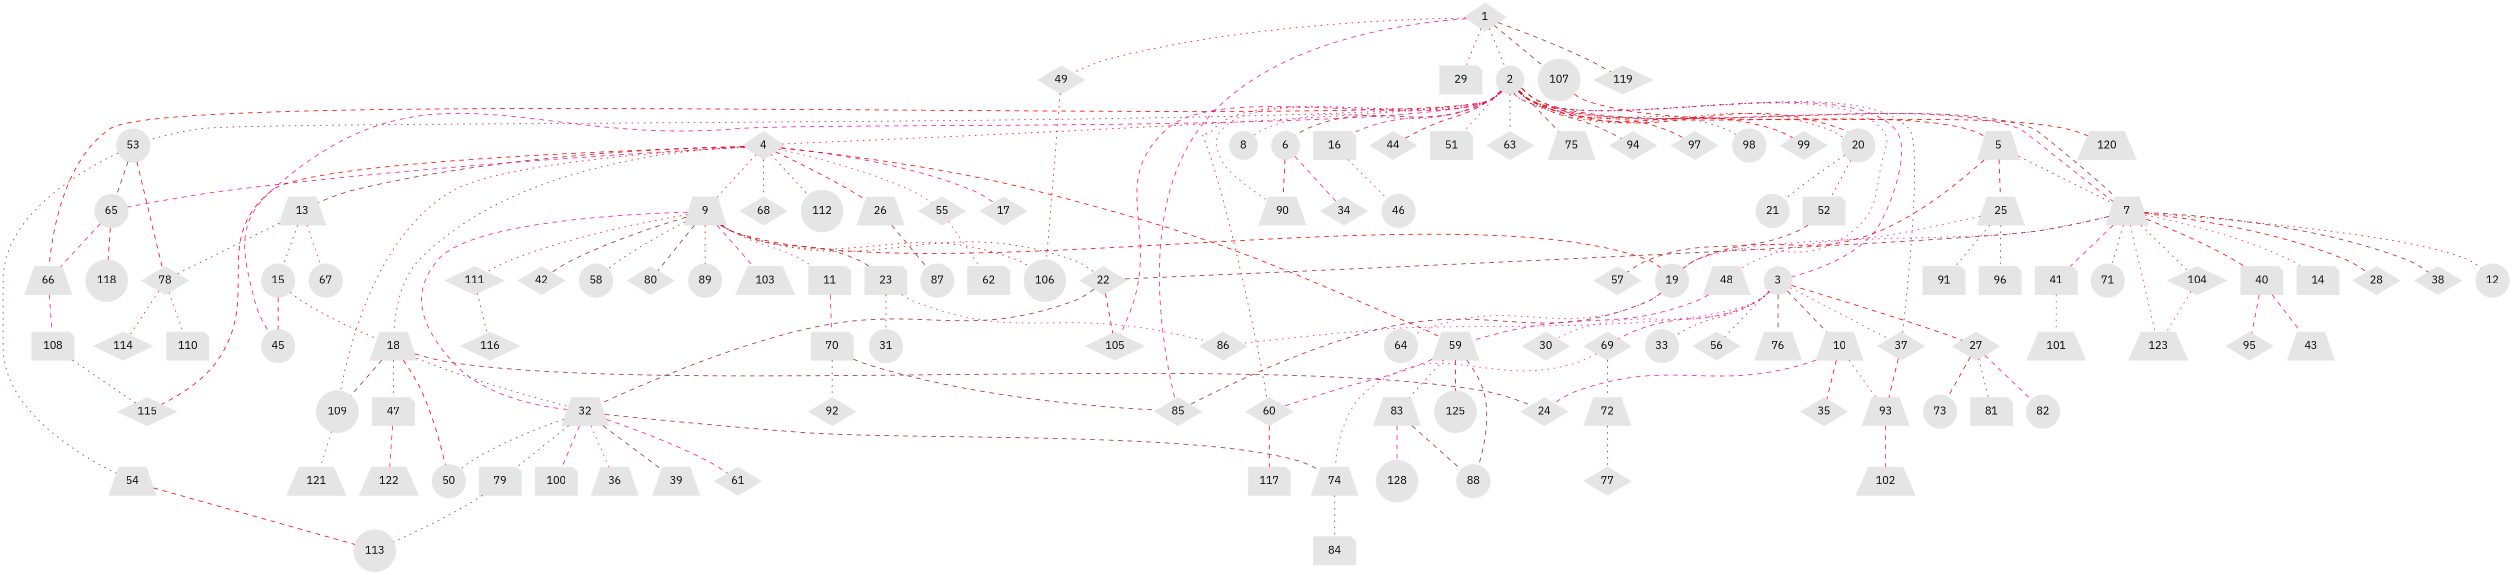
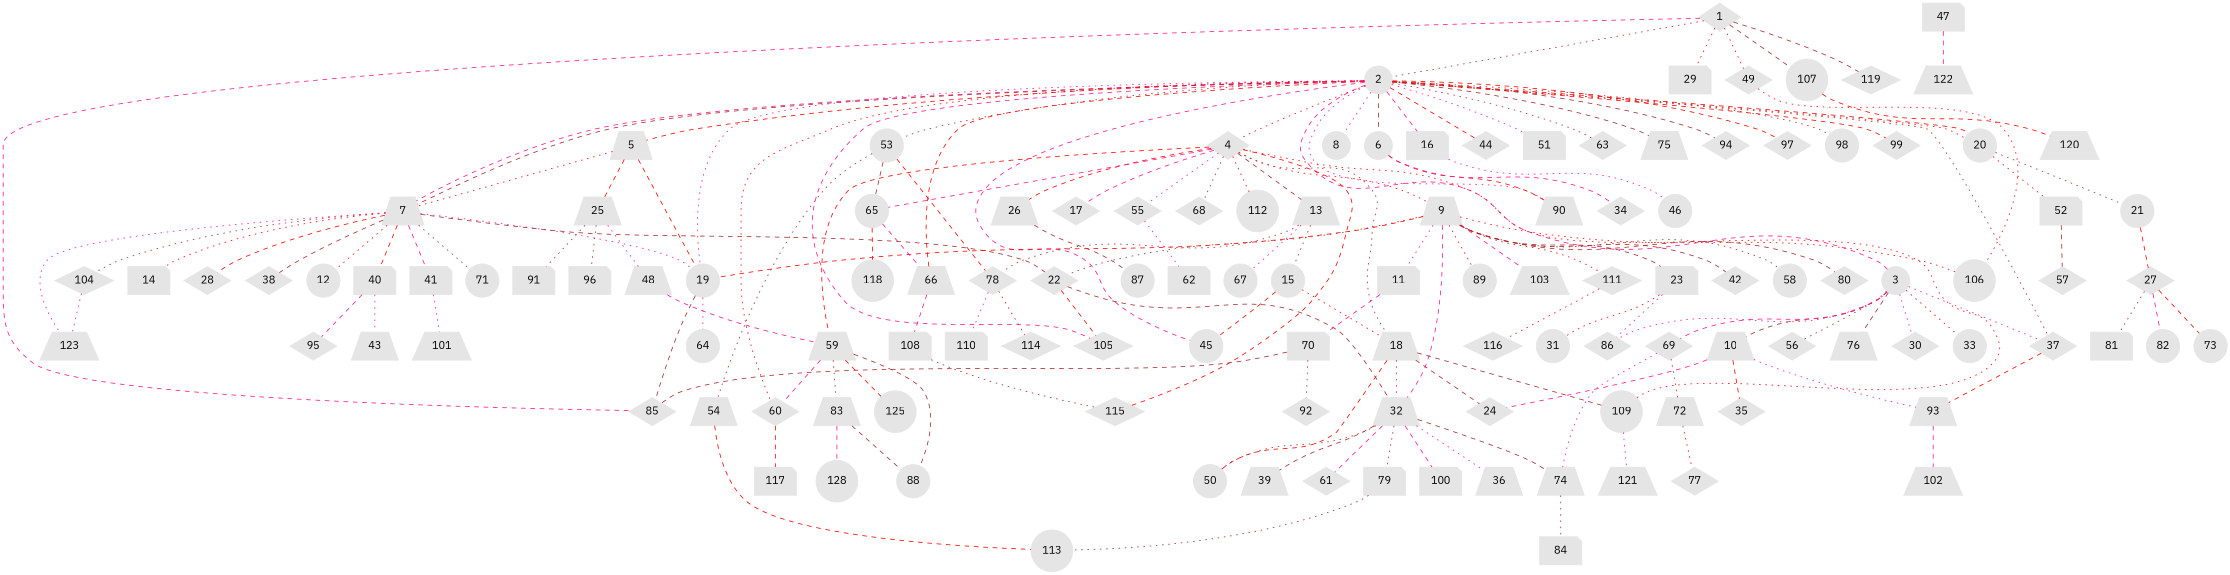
edge "7" -- "14": color deeppink -> red
edge "3" -- "27": now "21" -- "27"
edge "40" -- "43": style dashed -> dotted
edge "18" -- "47": removed
